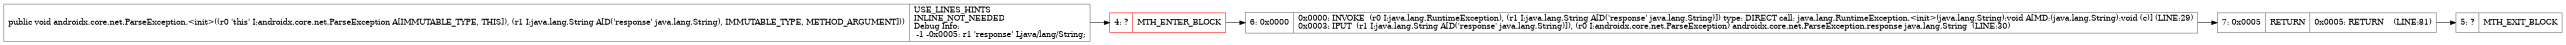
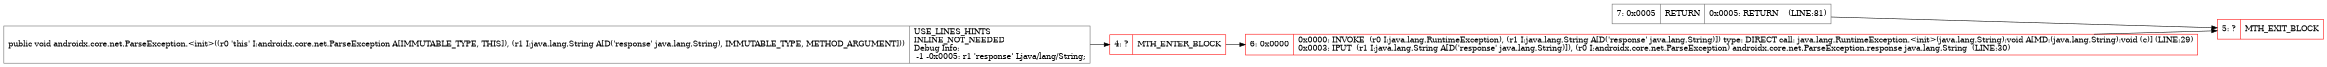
node "6: 0x0000": color gray40 -> red
edge "6: 0x0000" -> "7: 0x0005": now "6: 0x0000" -> "5: ?"
node "5: ?": color gray40 -> red
